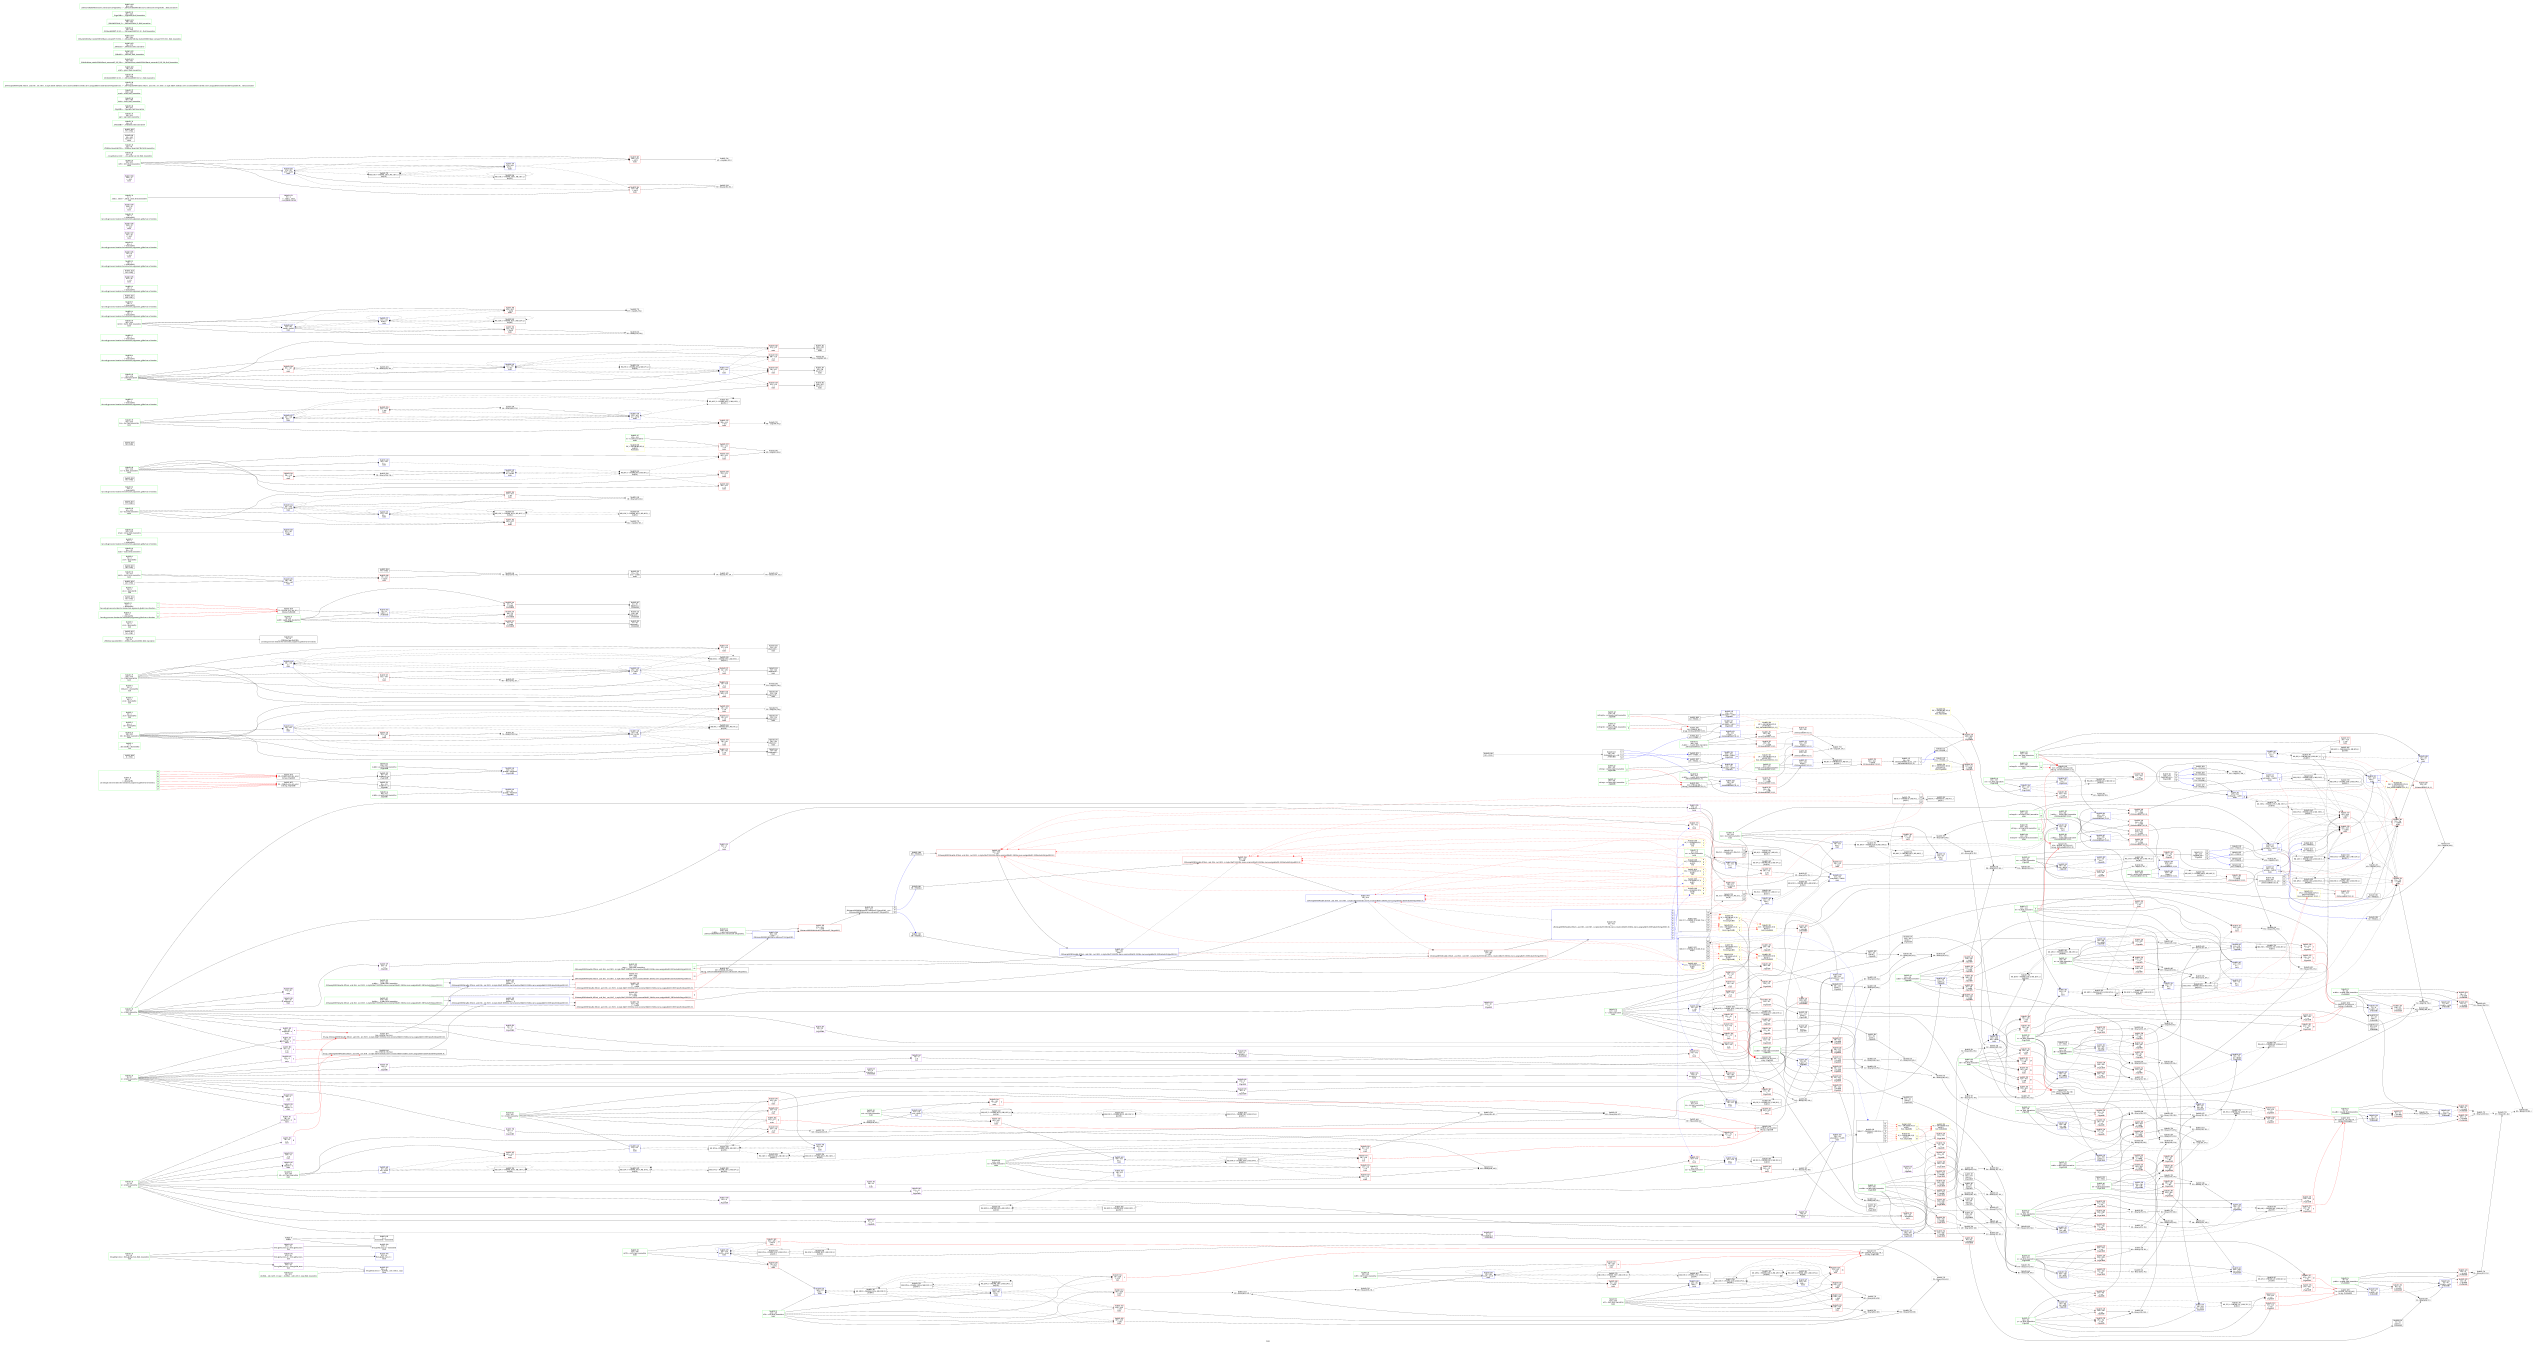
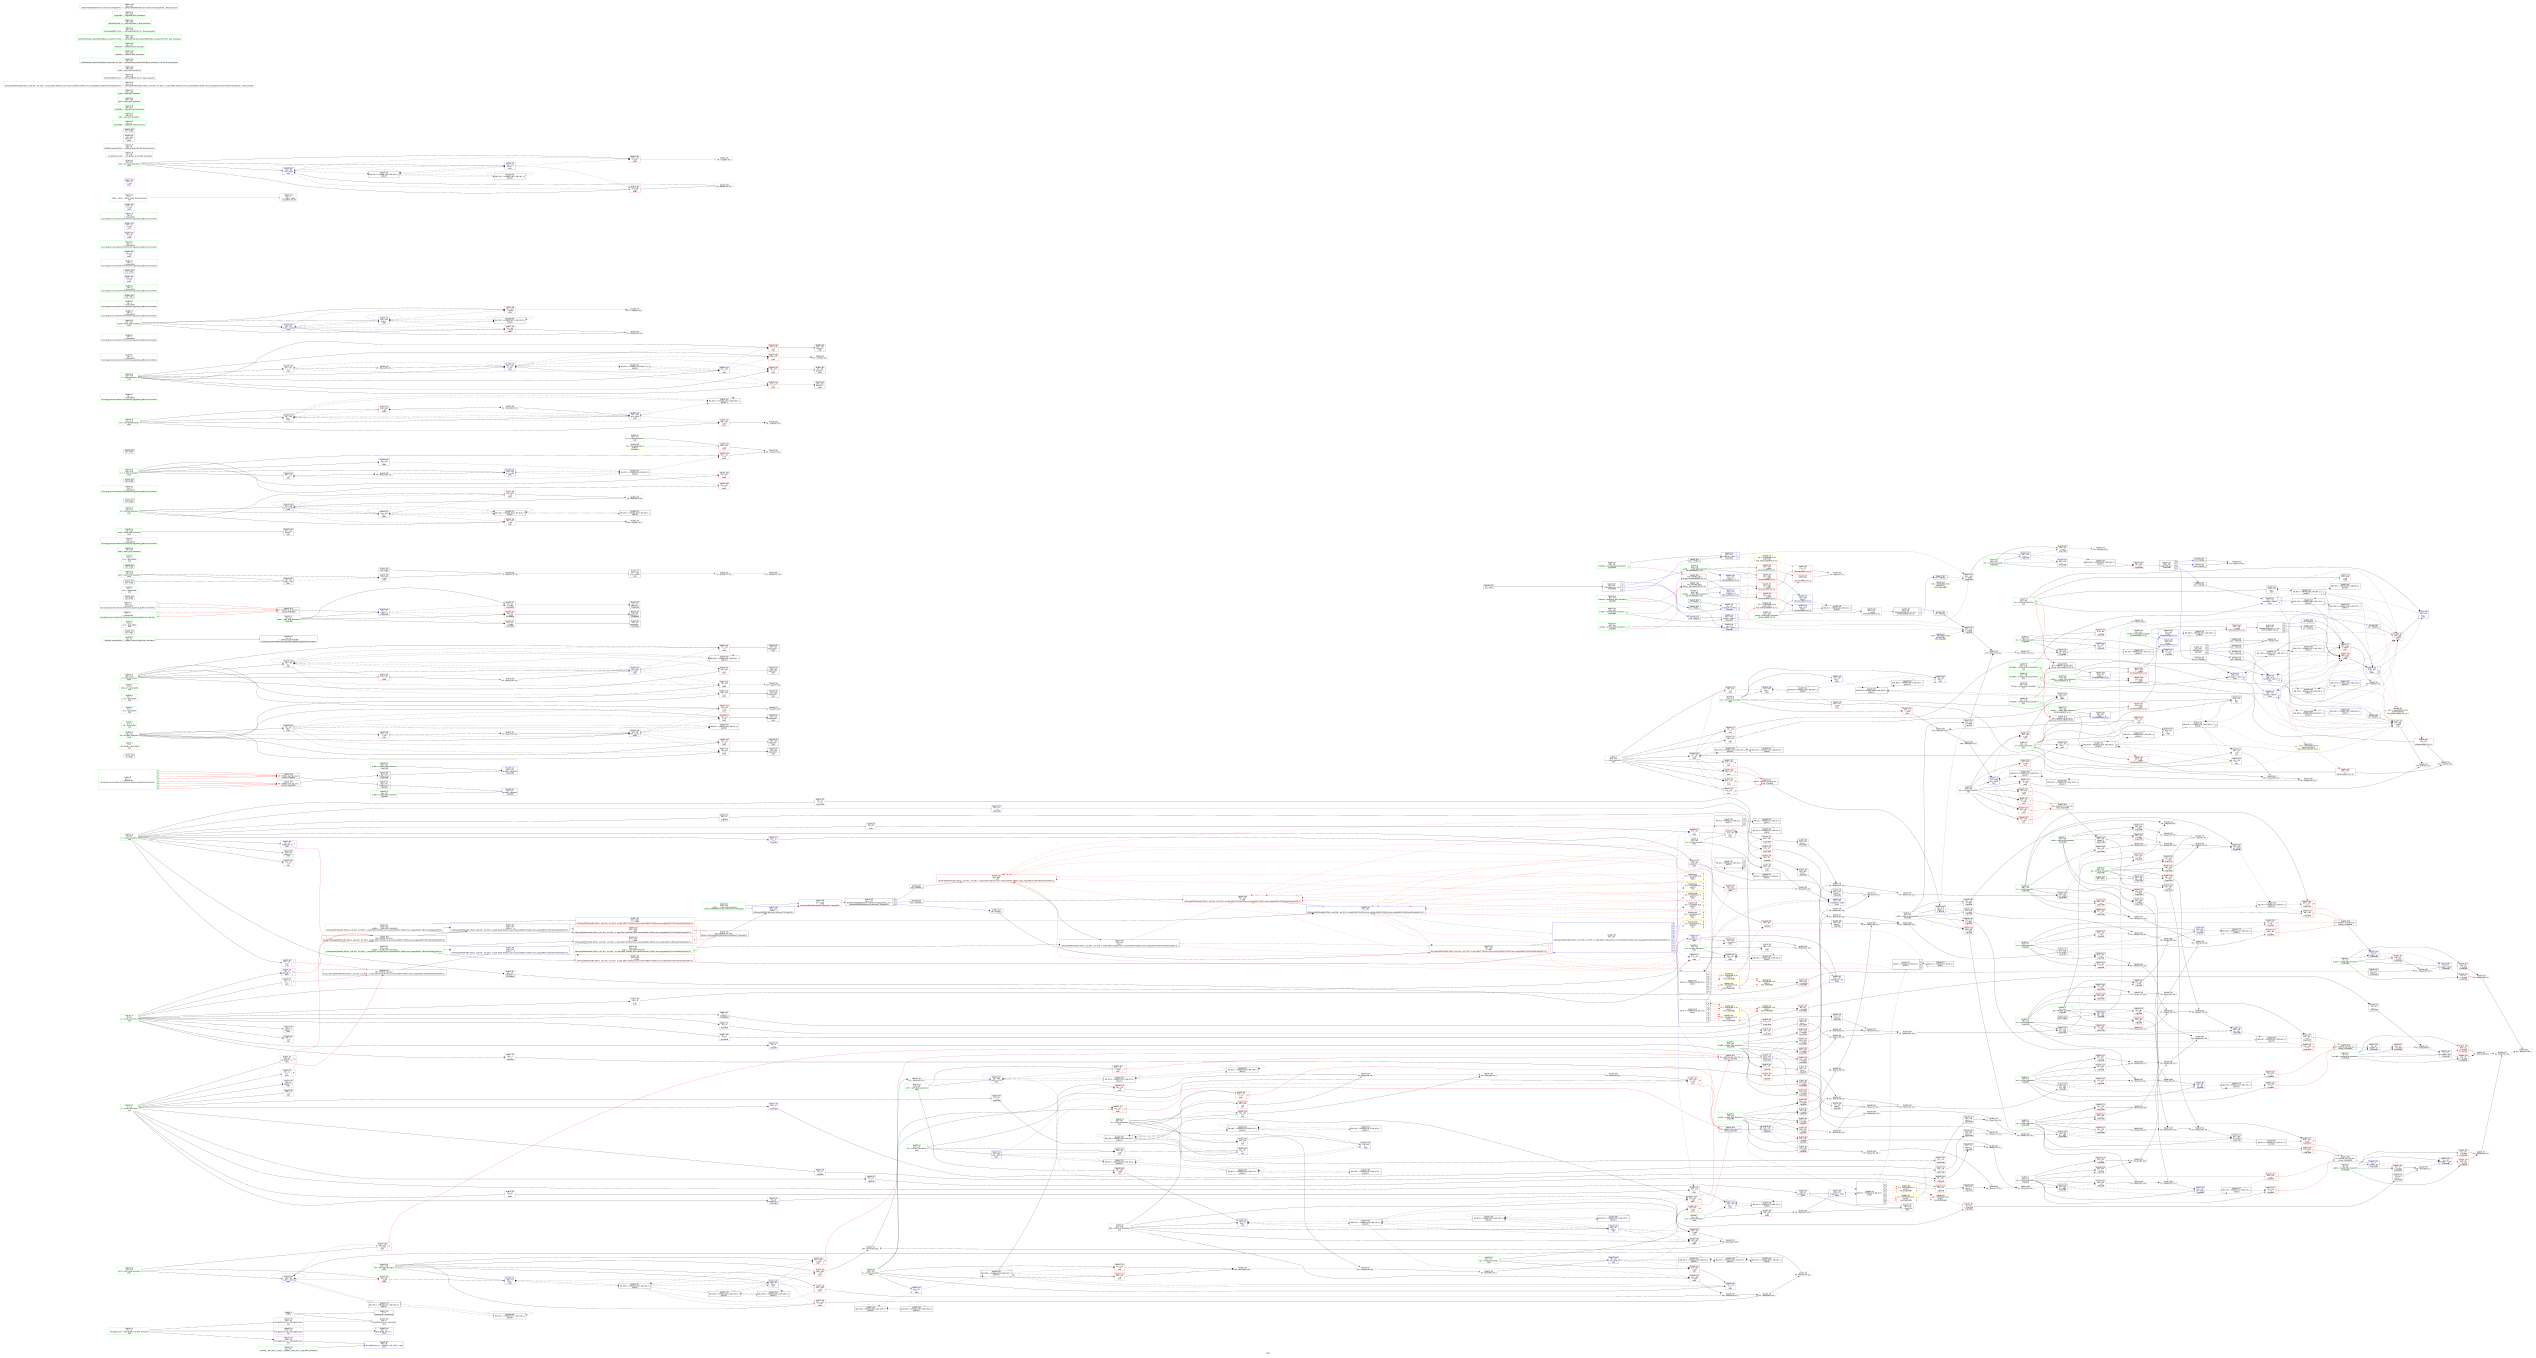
edge "NodeID: 25" -> "NodeID: 84": now "NodeID: 25" -> "NodeID: 166"
